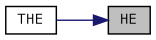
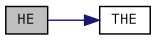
edge "THE" -> "HE": reversed
